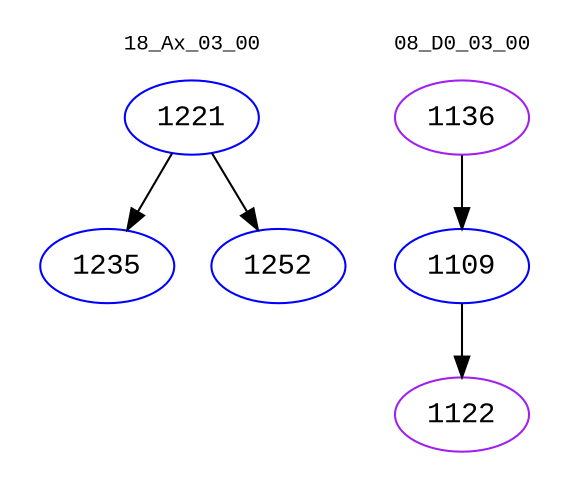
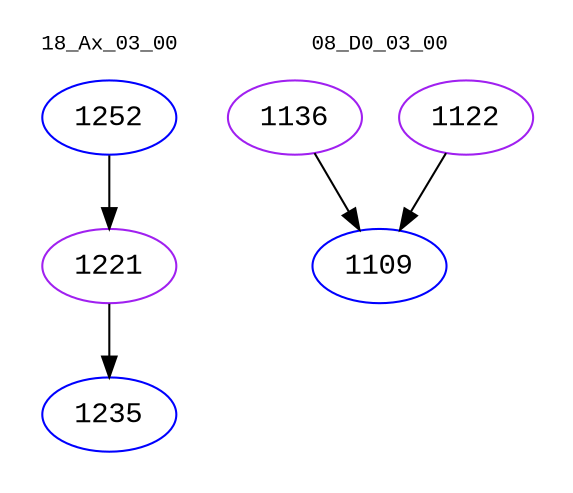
node "1221": color blue -> purple
edge "1221" -> "1252": reversed
edge "1109" -> "1122": reversed
